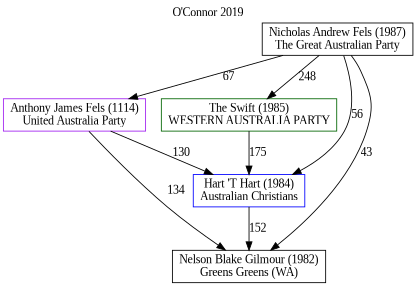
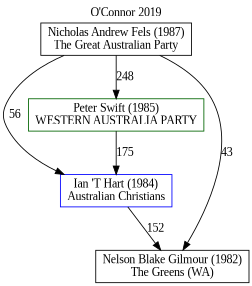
node "Anthony James Fels (1114) United Australia Party": removed
node "The Swift (1985) WESTERN AUSTRALIA PARTY": label "The Swift (1985) WESTERN AUSTRALIA PARTY" -> "Peter Swift (1985) WESTERN AUSTRALIA PARTY"
node "Hart 'T Hart (1984) Australian Christians": label "Hart 'T Hart (1984) Australian Christians" -> "Ian 'T Hart (1984) Australian Christians"
node "Nelson Blake Gilmour (1982) Greens Greens (WA)": label "Nelson Blake Gilmour (1982) Greens Greens (WA)" -> "Nelson Blake Gilmour (1982) The Greens (WA)"
